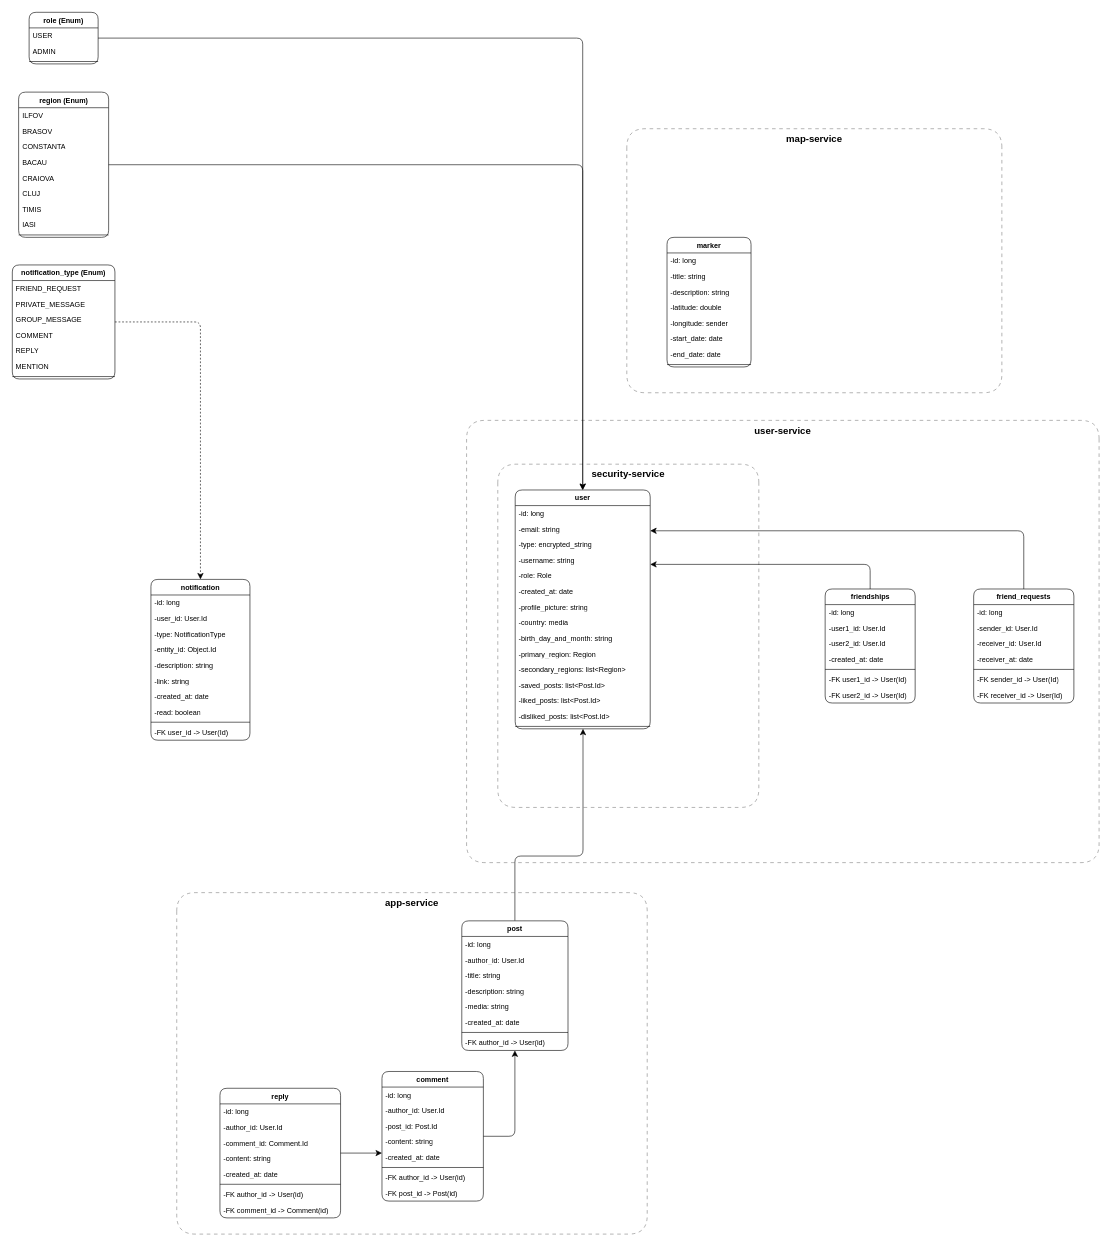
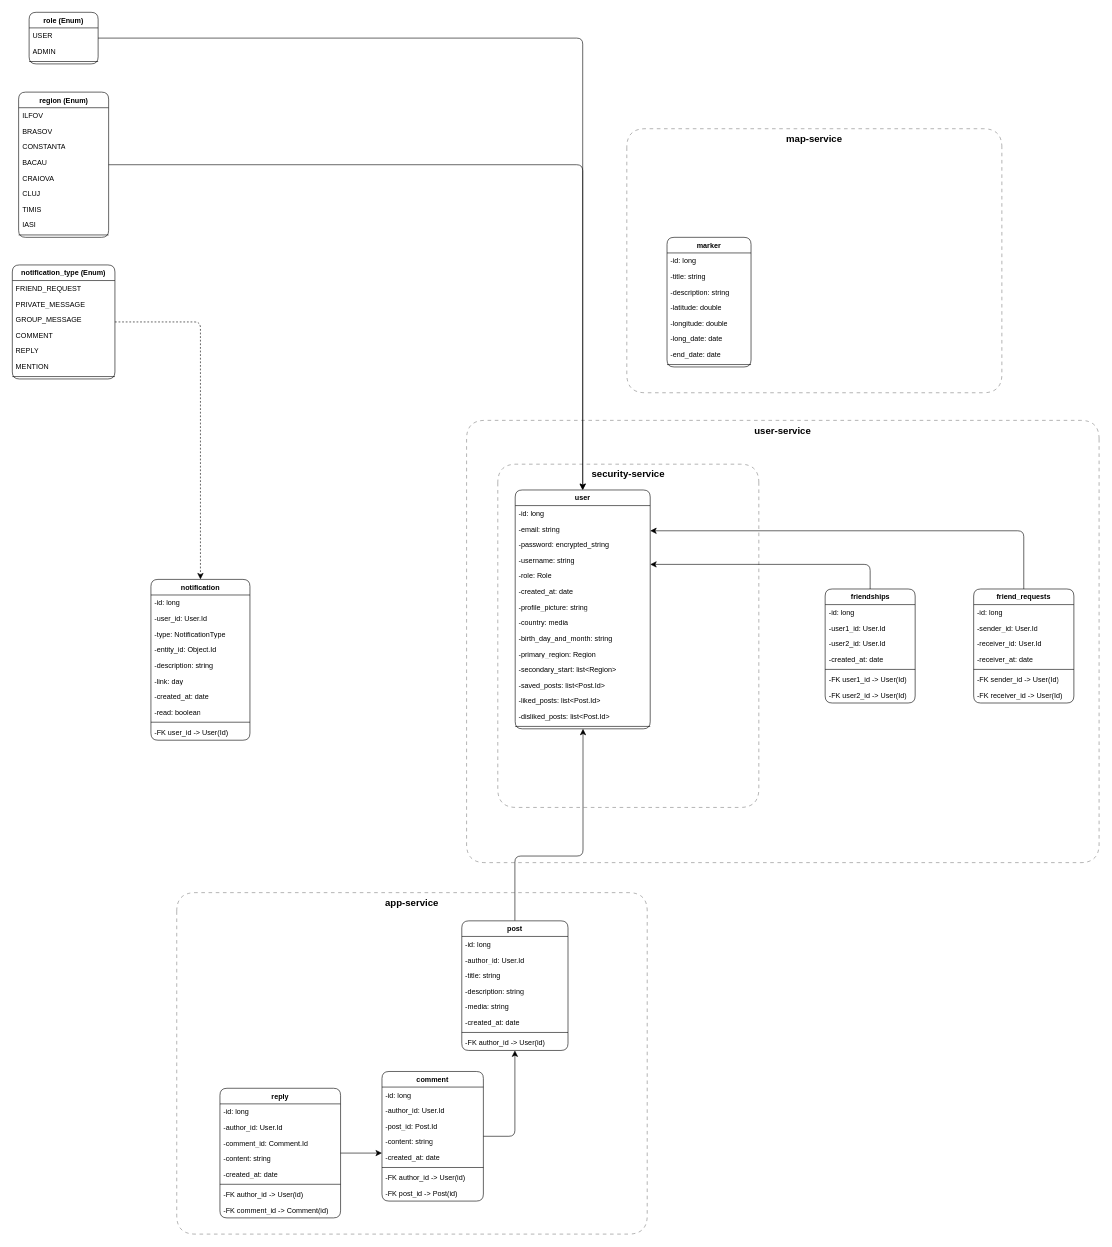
node "-longitude: sender": label "-longitude: sender" -> "-longitude: double"
node "-start_date: date": label "-start_date: date" -> "-long_date: date"
node "-type: encrypted_string": label "-type: encrypted_string" -> "-password: encrypted_string"
node "-secondary_regions: list<Region>": label "-secondary_regions: list<Region>" -> "-secondary_start: list<Region>"
node "-link: string": label "-link: string" -> "-link: day"
